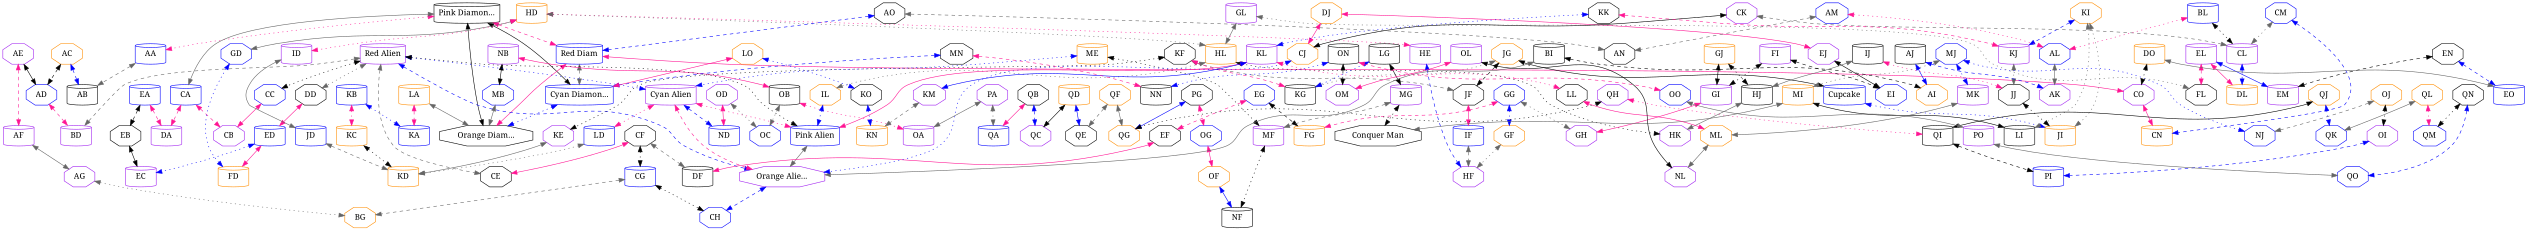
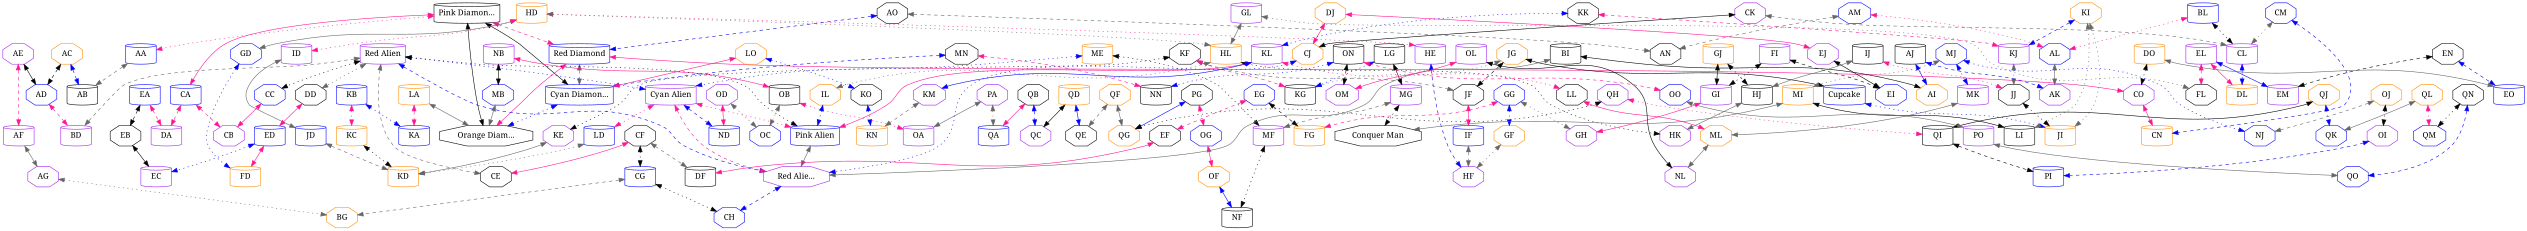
edge "Pink Diamon..." -- "CA": color gray40 -> deeppink
node "Red Diam": label "Red Diam" -> "Red Diamond"
edge "BI" -- "AI": style dashed -> solid
node "Orange Alie...": label "Orange Alie..." -> "Red Alie..."
